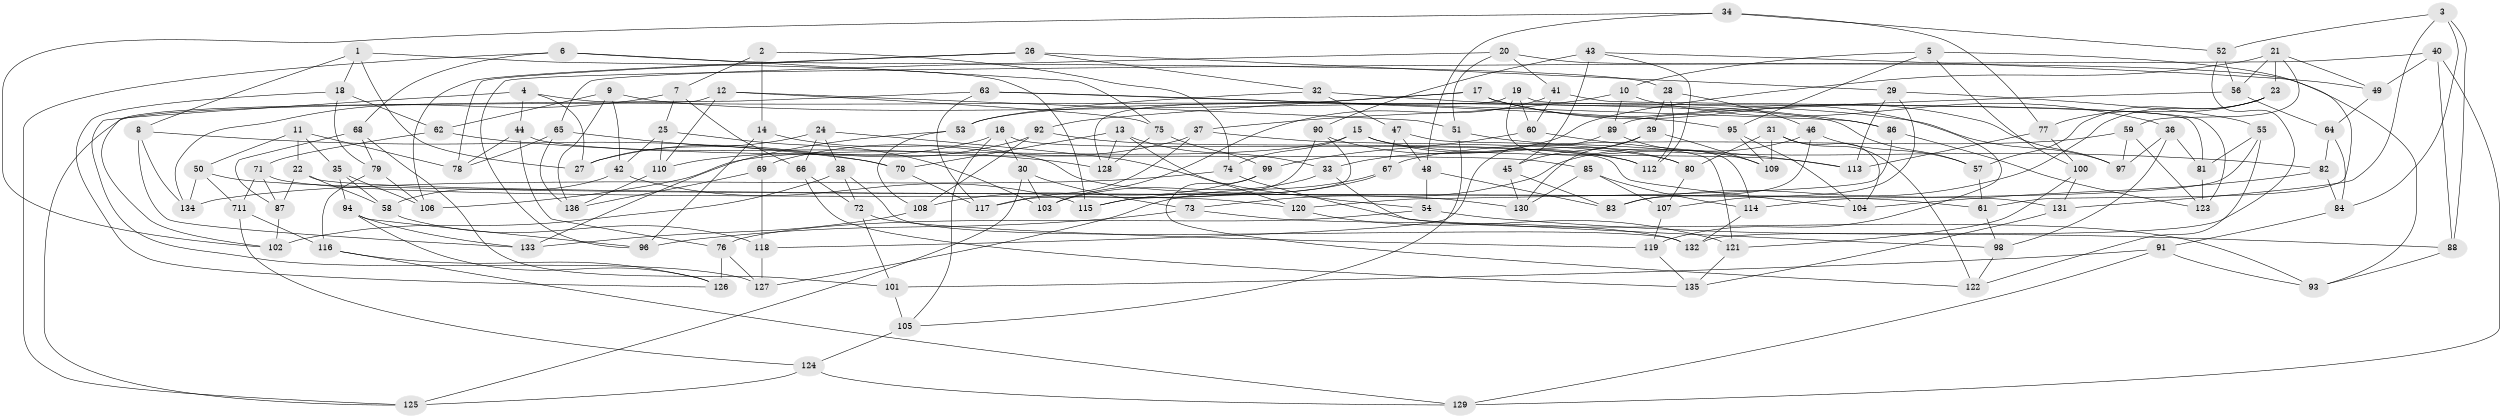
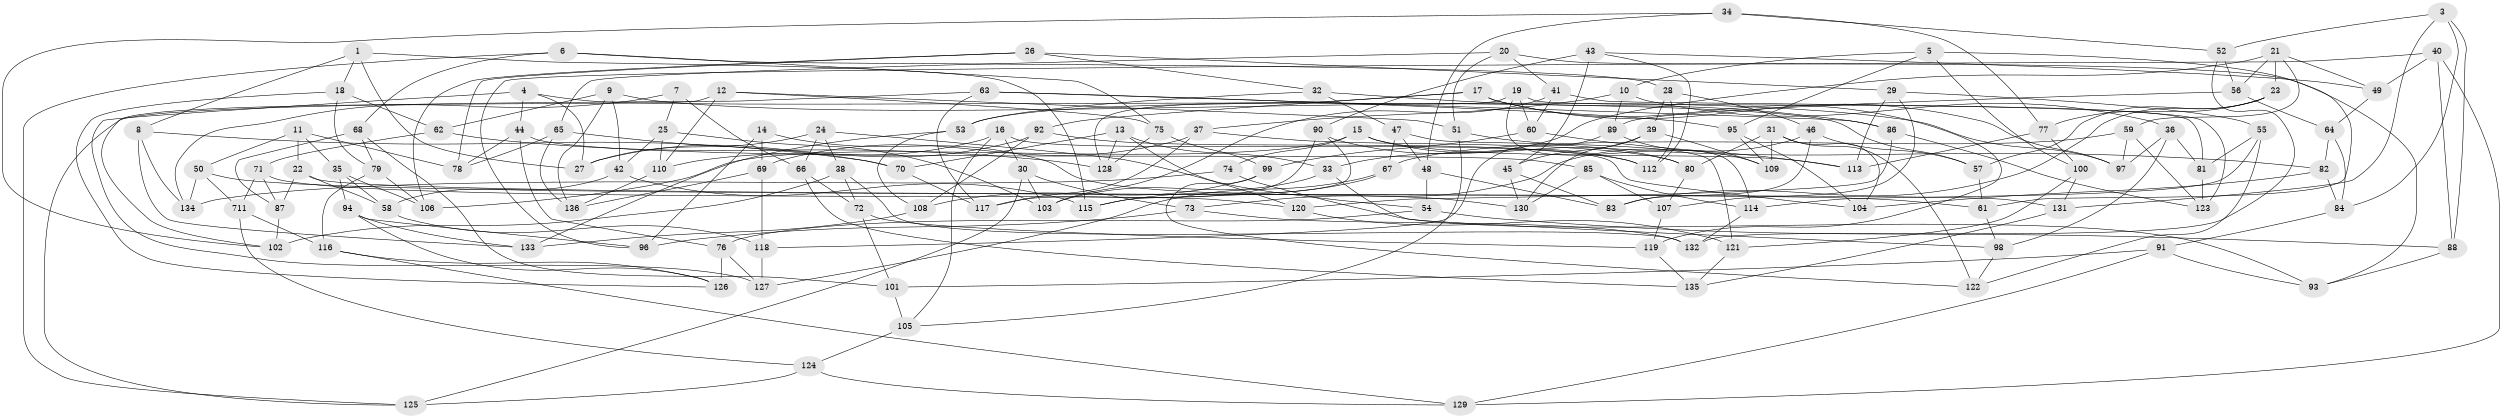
node "2": removed
